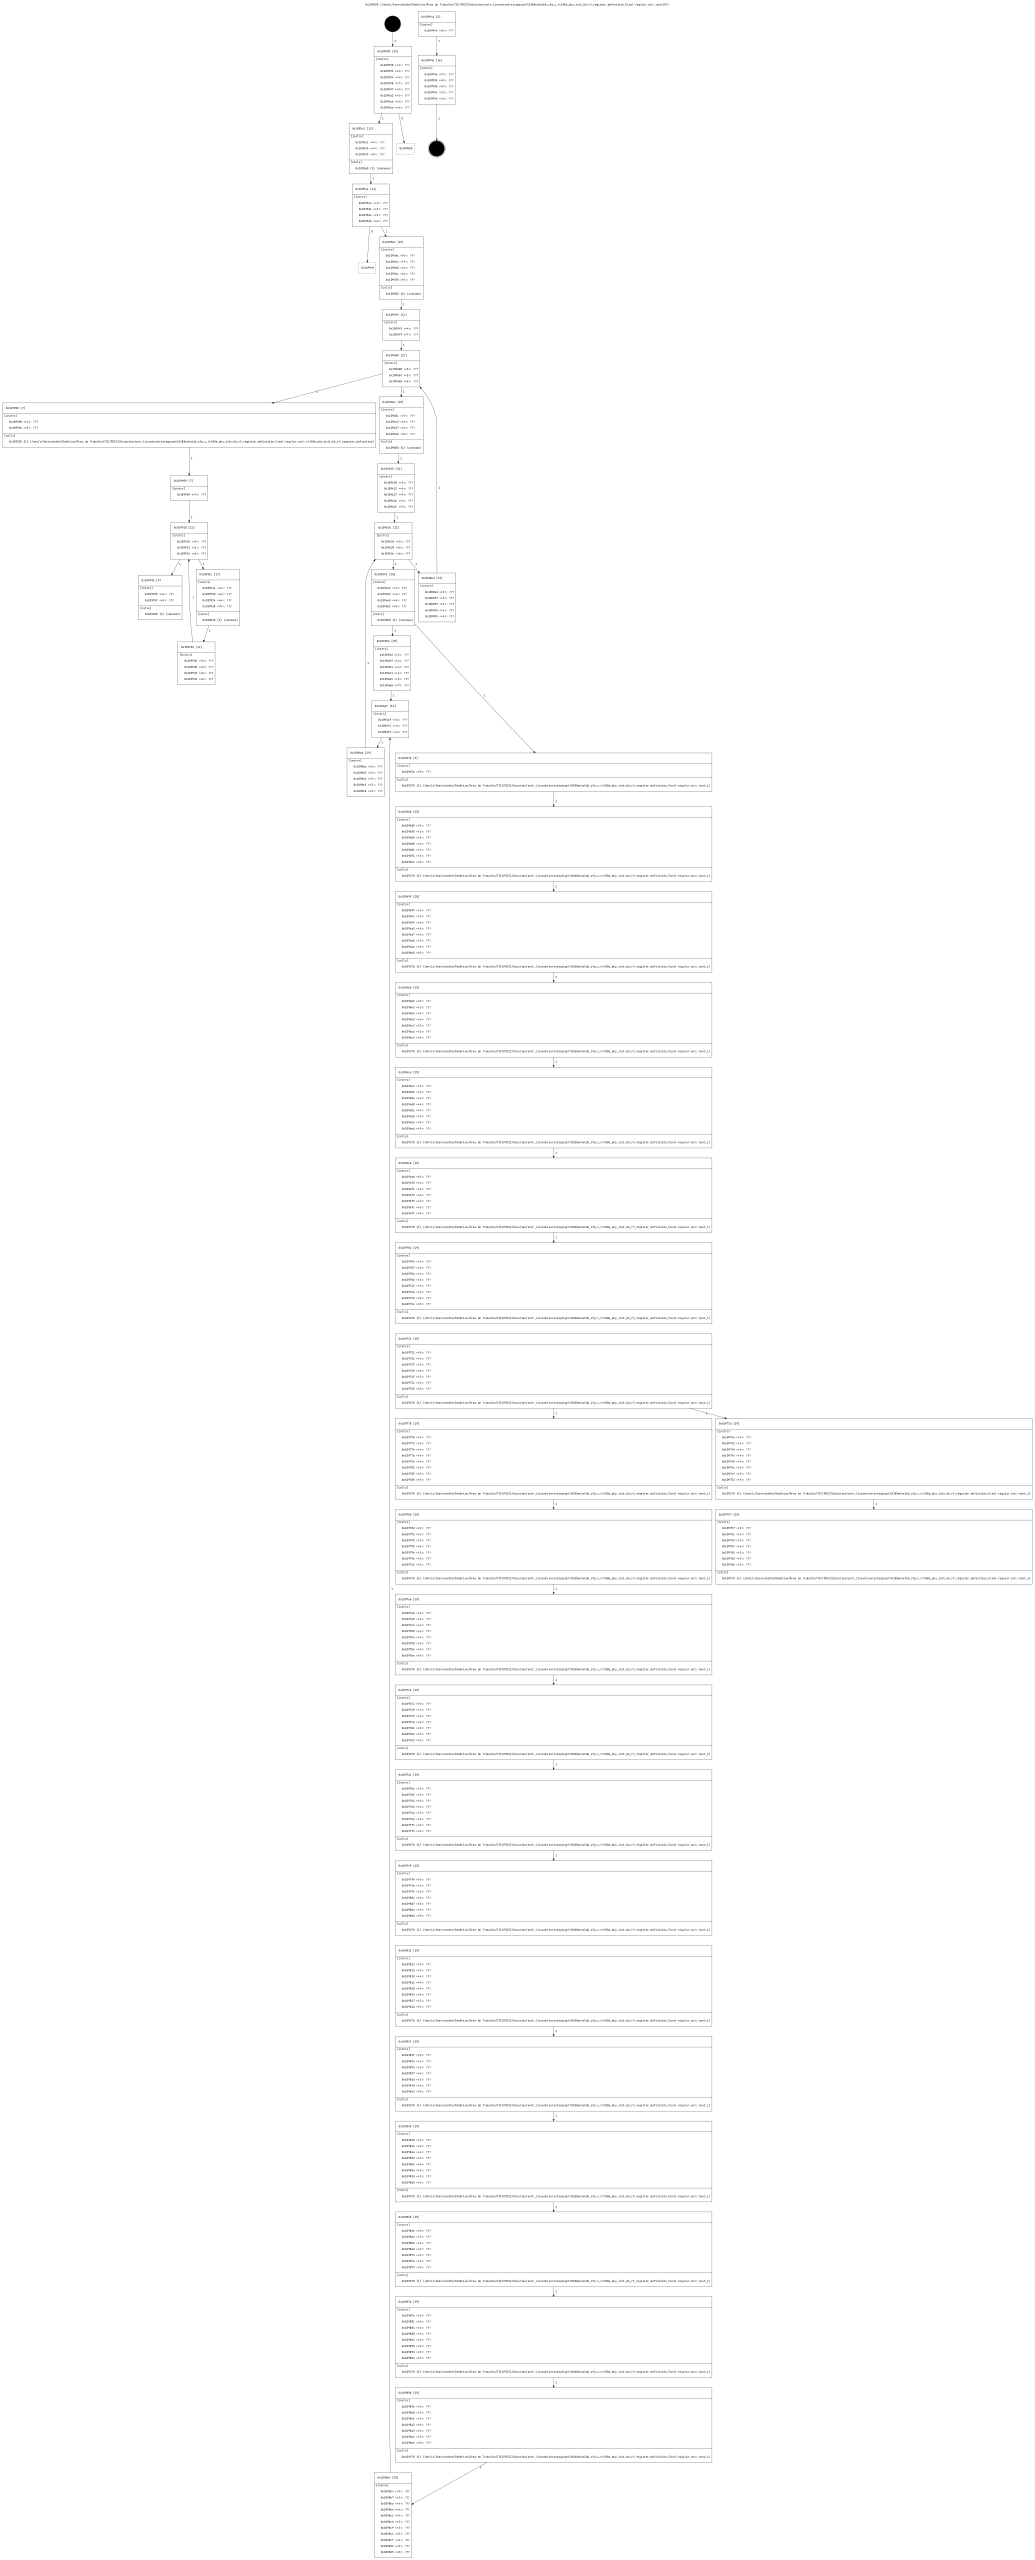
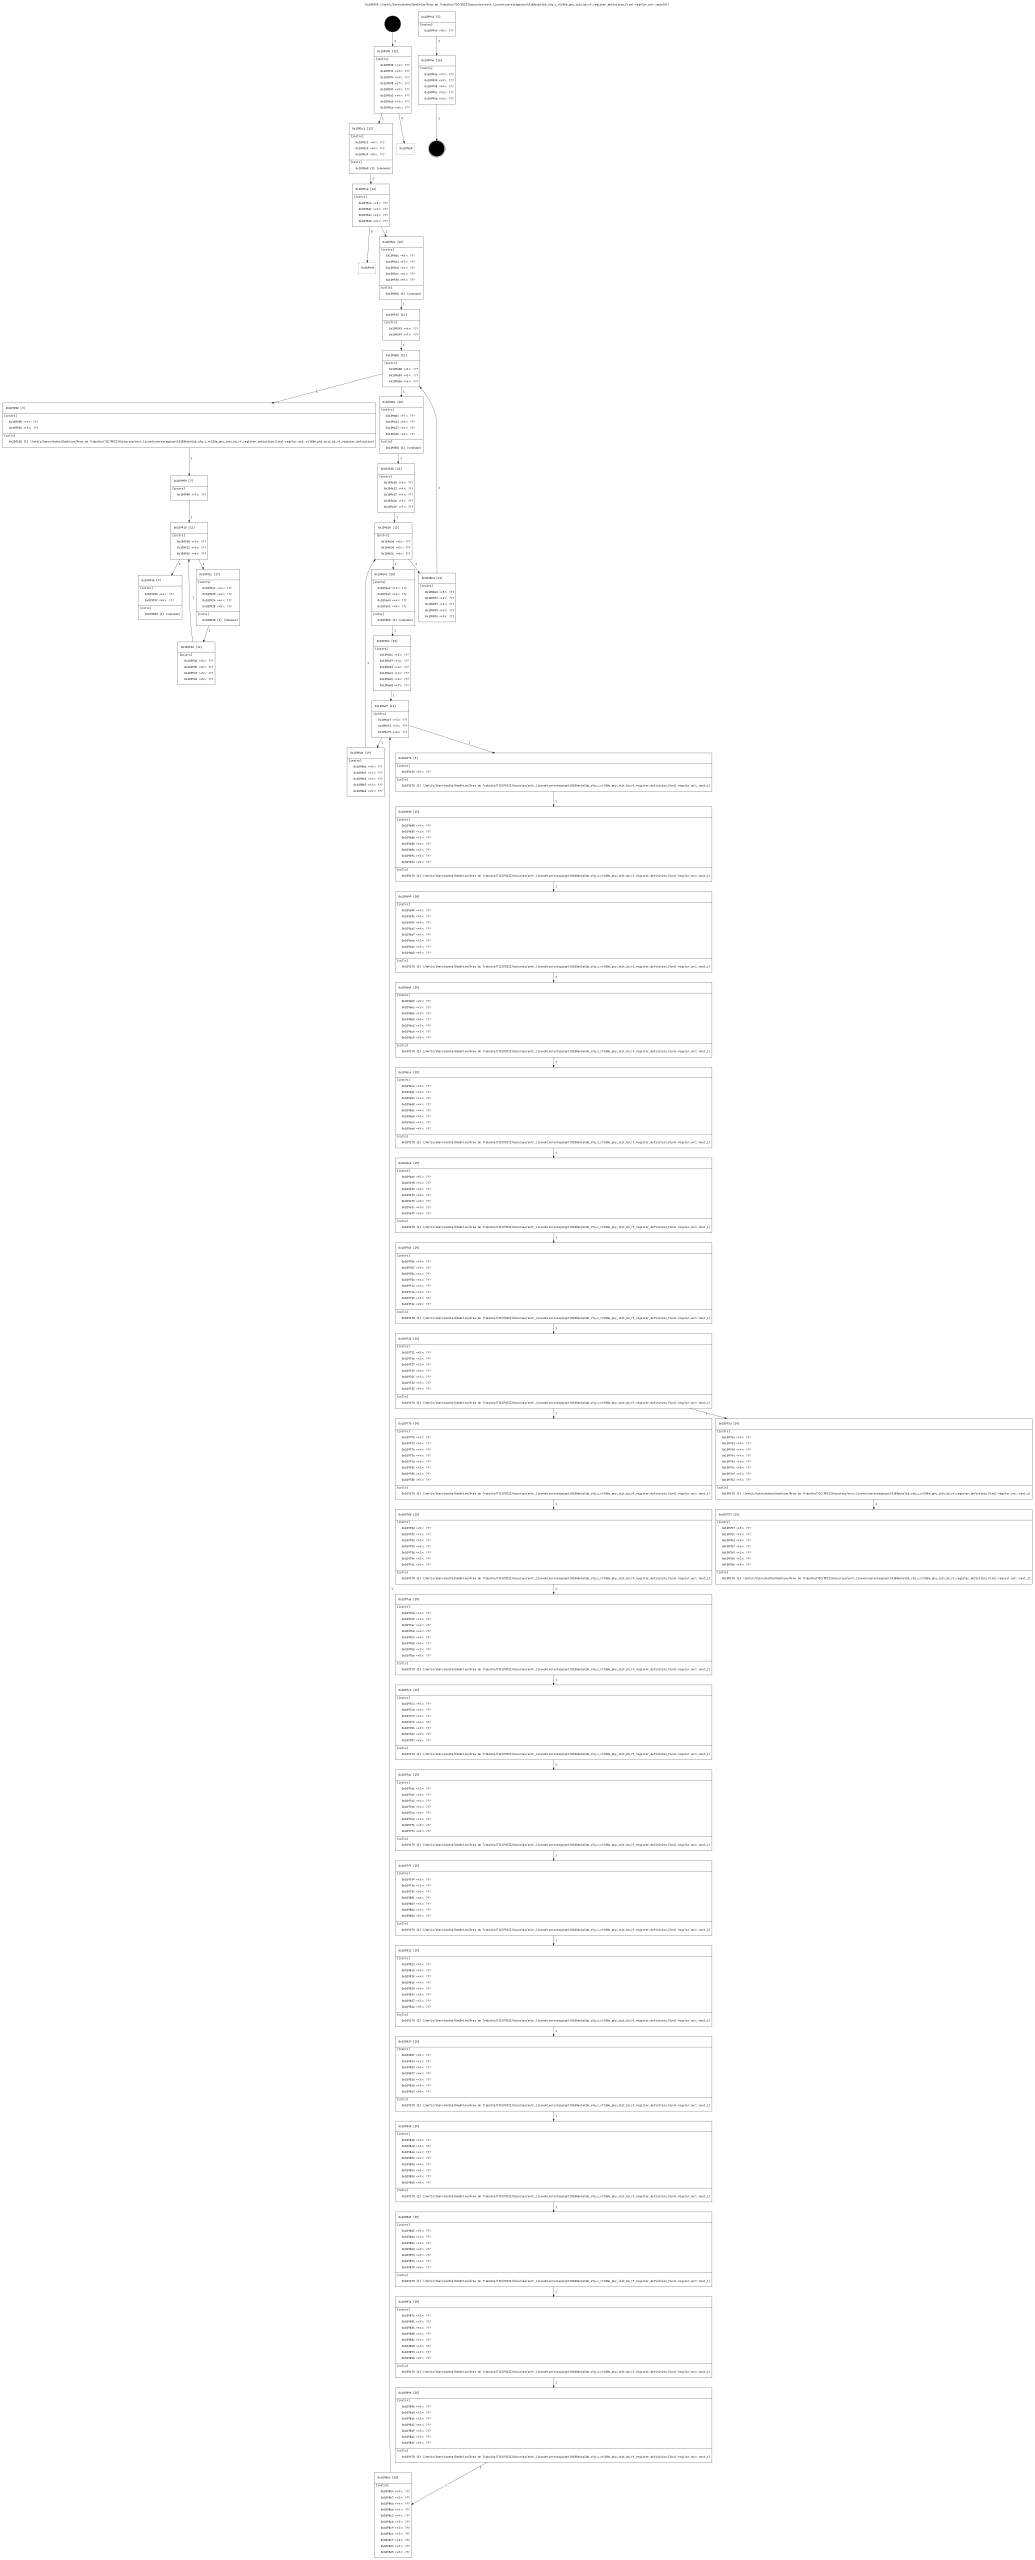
edge "0x109642 [20]" -> "0x10967b [5]": now "0x10966f [12]" -> "0x10967b [5]"
edge "0x109704 [29]" -> "0x109721 [25]": added, label "1"
edge "0x1097f9 [25]" -> "0x109812 [29]": added, label "1"
